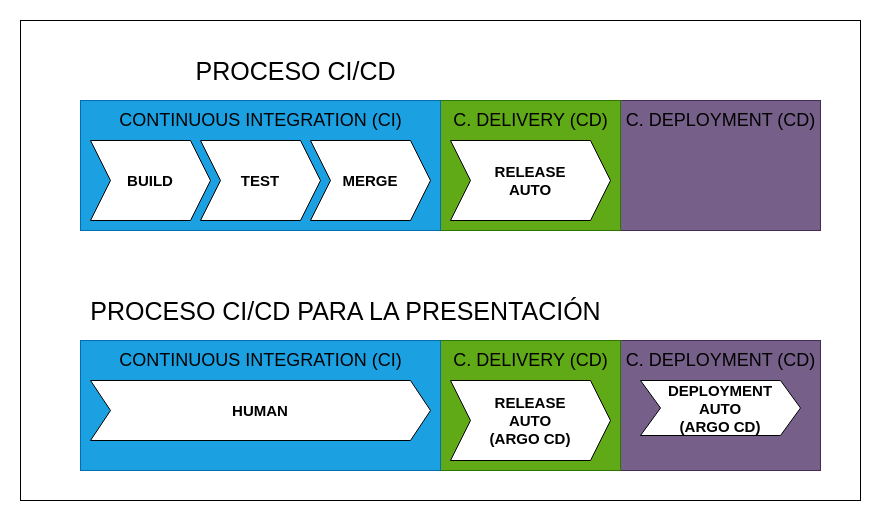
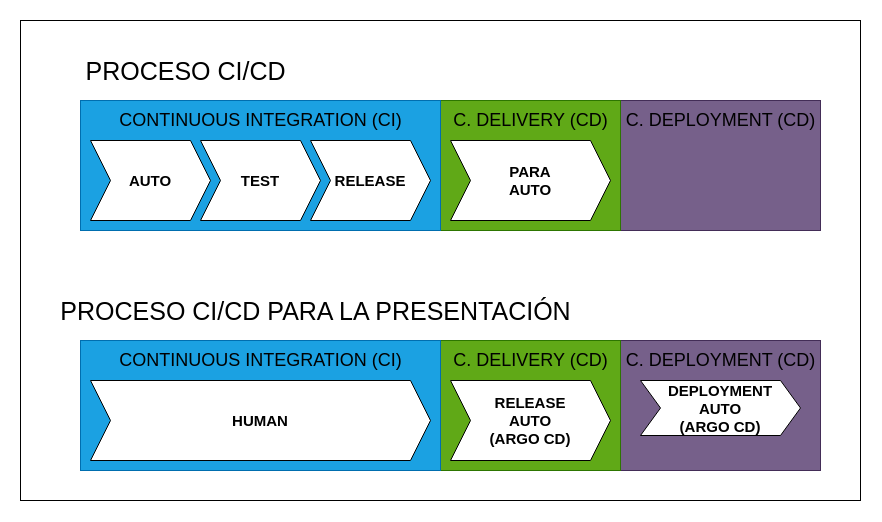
node "PROCESO CI/CD": moved (296, 71) -> (186, 71)
node "BUILD": label "BUILD" -> "AUTO"
node "MERGE": label "MERGE" -> "RELEASE"
node "RELEASE AUTO": label "RELEASE AUTO" -> "PARA AUTO"
node "PROCESO CI/CD PARA LA PRESENTACIÓN": moved (346, 311) -> (316, 311)
node "HUMAN": size 340x60 -> 340x80
